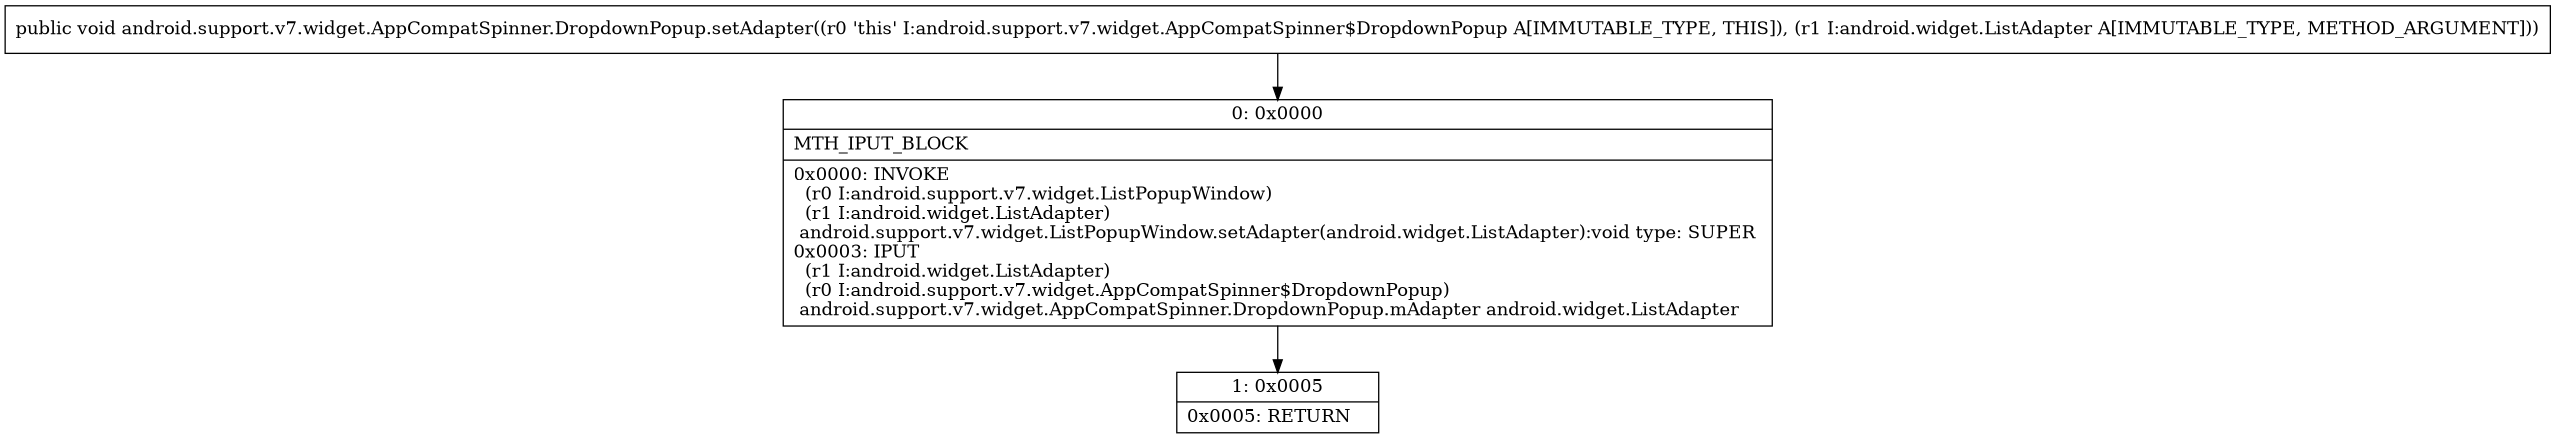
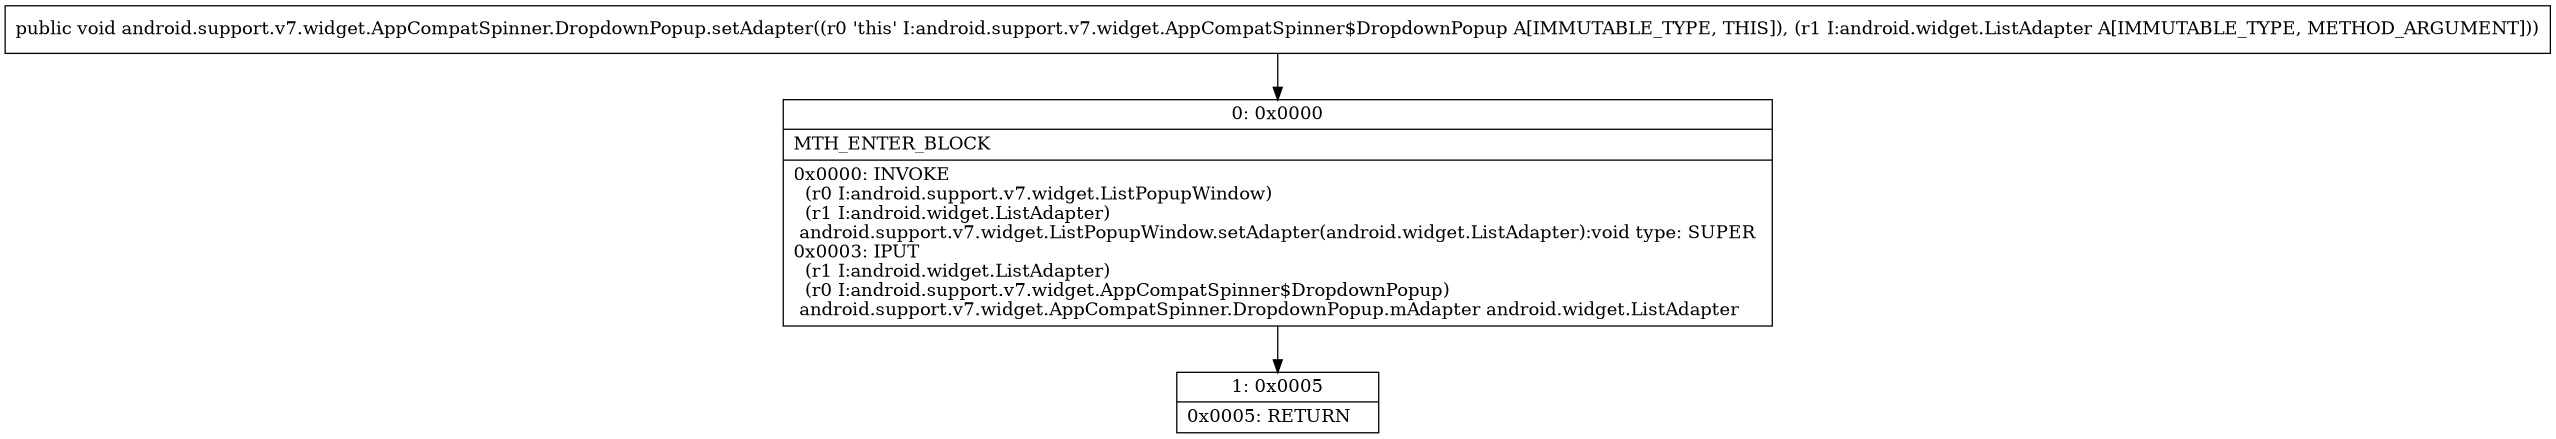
node "0: 0x0000": text "MTH_IPUT_BLOCK" -> "MTH_ENTER_BLOCK"
